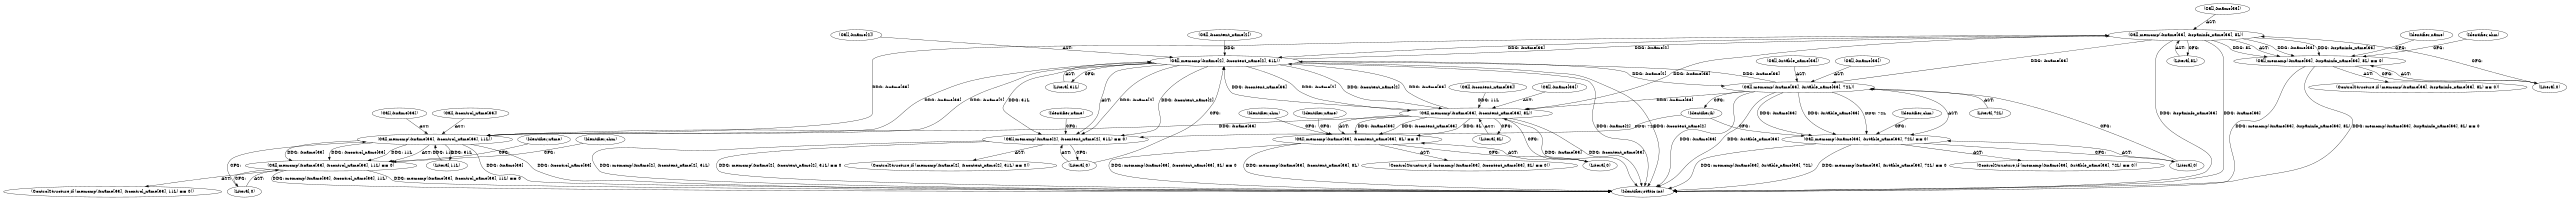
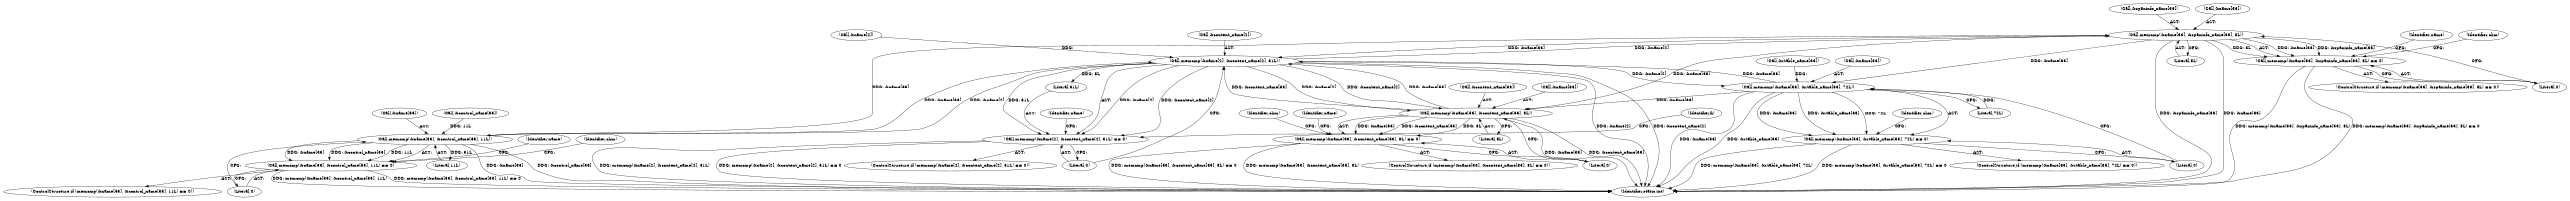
node "(Call,&spaninfo_name[33])": added
edge "(Call,&name[2])" -> "(Call,memcmp(&name[2], &content_name[2], 31L))": label "AST: " -> "DDG: "
edge "(Call,&content_name[2])" -> "(Call,memcmp(&name[2], &content_name[2], 31L))": label "DDG: " -> "AST: "
edge "(Literal,31L)" -> "(Call,memcmp(&name[2], &content_name[2], 31L))": now "(Literal,31L)" -> "(Call,memcmp(&name[2], &content_name[2], 31L) == 0)"
edge "(Call,memcmp(&name[2], &content_name[2], 31L))" -> "(Literal,31L)": label "CFG: " -> "DDG: 8L"
edge "(Call,&rtable_name[33])" -> "(Call,memcmp(&name[33], &rtable_name[33], 72L))": label "AST: " -> "DDG: "
edge "(Call,memcmp(&name[33], &rtable_name[33], 72L))" -> "(Identifier,fi)": now "(Call,memcmp(&name[33], &rtable_name[33], 72L))" -> "(Literal,72L)"
edge "(Call,&content_name[33])" -> "(Call,memcmp(&name[33], &content_name[33], 8L))": label "DDG: 11L" -> "AST: "
edge "(Literal,72L)" -> "(Call,memcmp(&name[33], &rtable_name[33], 72L))": label "AST: " -> "DDG: "
edge "(Call,&control_name[33])" -> "(Call,memcmp(&name[33], &control_name[33], 11L))": label "AST: " -> "DDG: 11L"
edge "(Identifier,fi)" -> "(Call,memcmp(&name[2], &content_name[2], 31L) == 0)": label "DDG: 72L" -> "CFG: "
edge "(Call,memcmp(&name[33], &content_name[33], 8L))" -> "(Call,memcmp(&name[33], &control_name[33], 11L))": removed, label "DDG: &name[33]"
edge "(Identifier,fi)" -> "(Call,memcmp(&name[33], &rtable_name[33], 72L) == 0)": removed, label "CFG:"
edge "(Literal,11L)" -> "(Call,memcmp(&name[33], &control_name[33], 11L))": label "DDG: 11L" -> "AST: "
